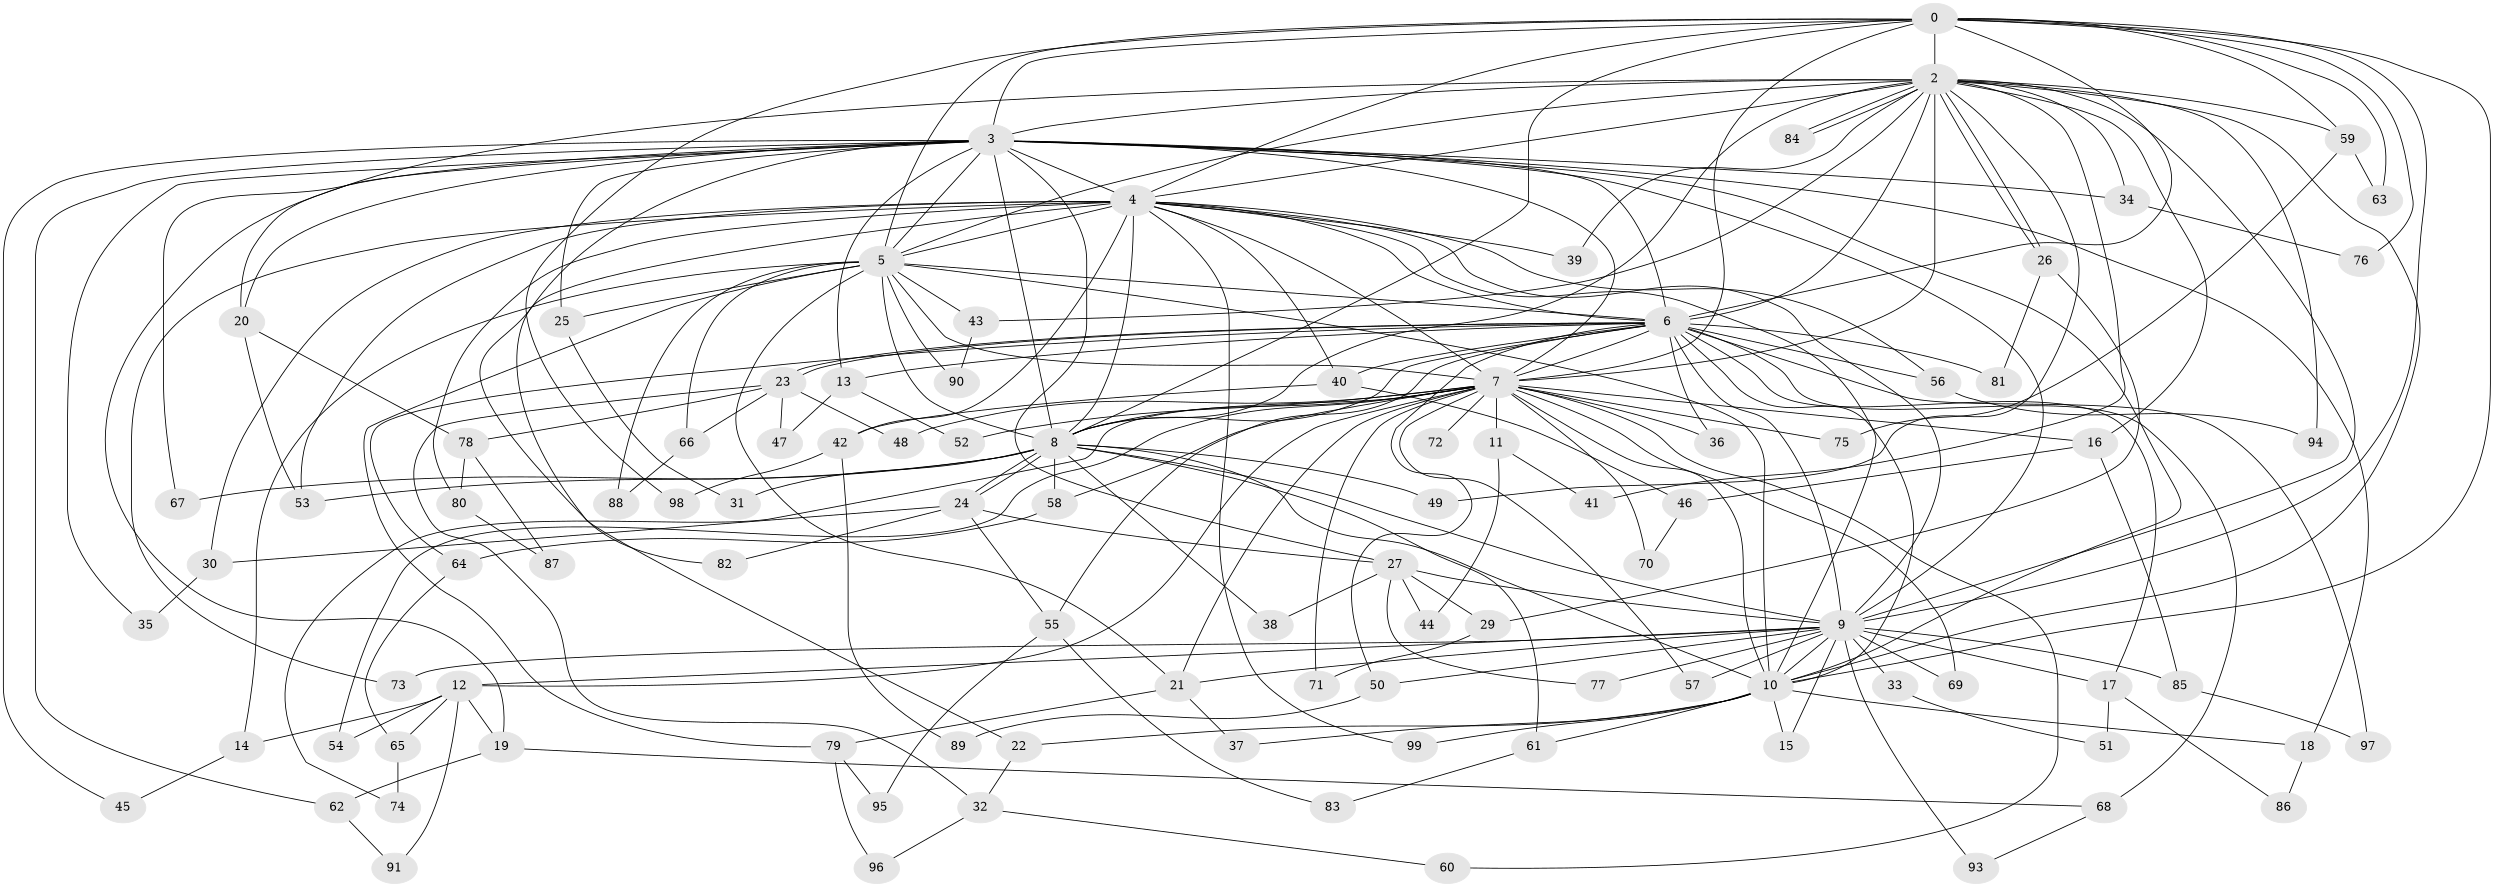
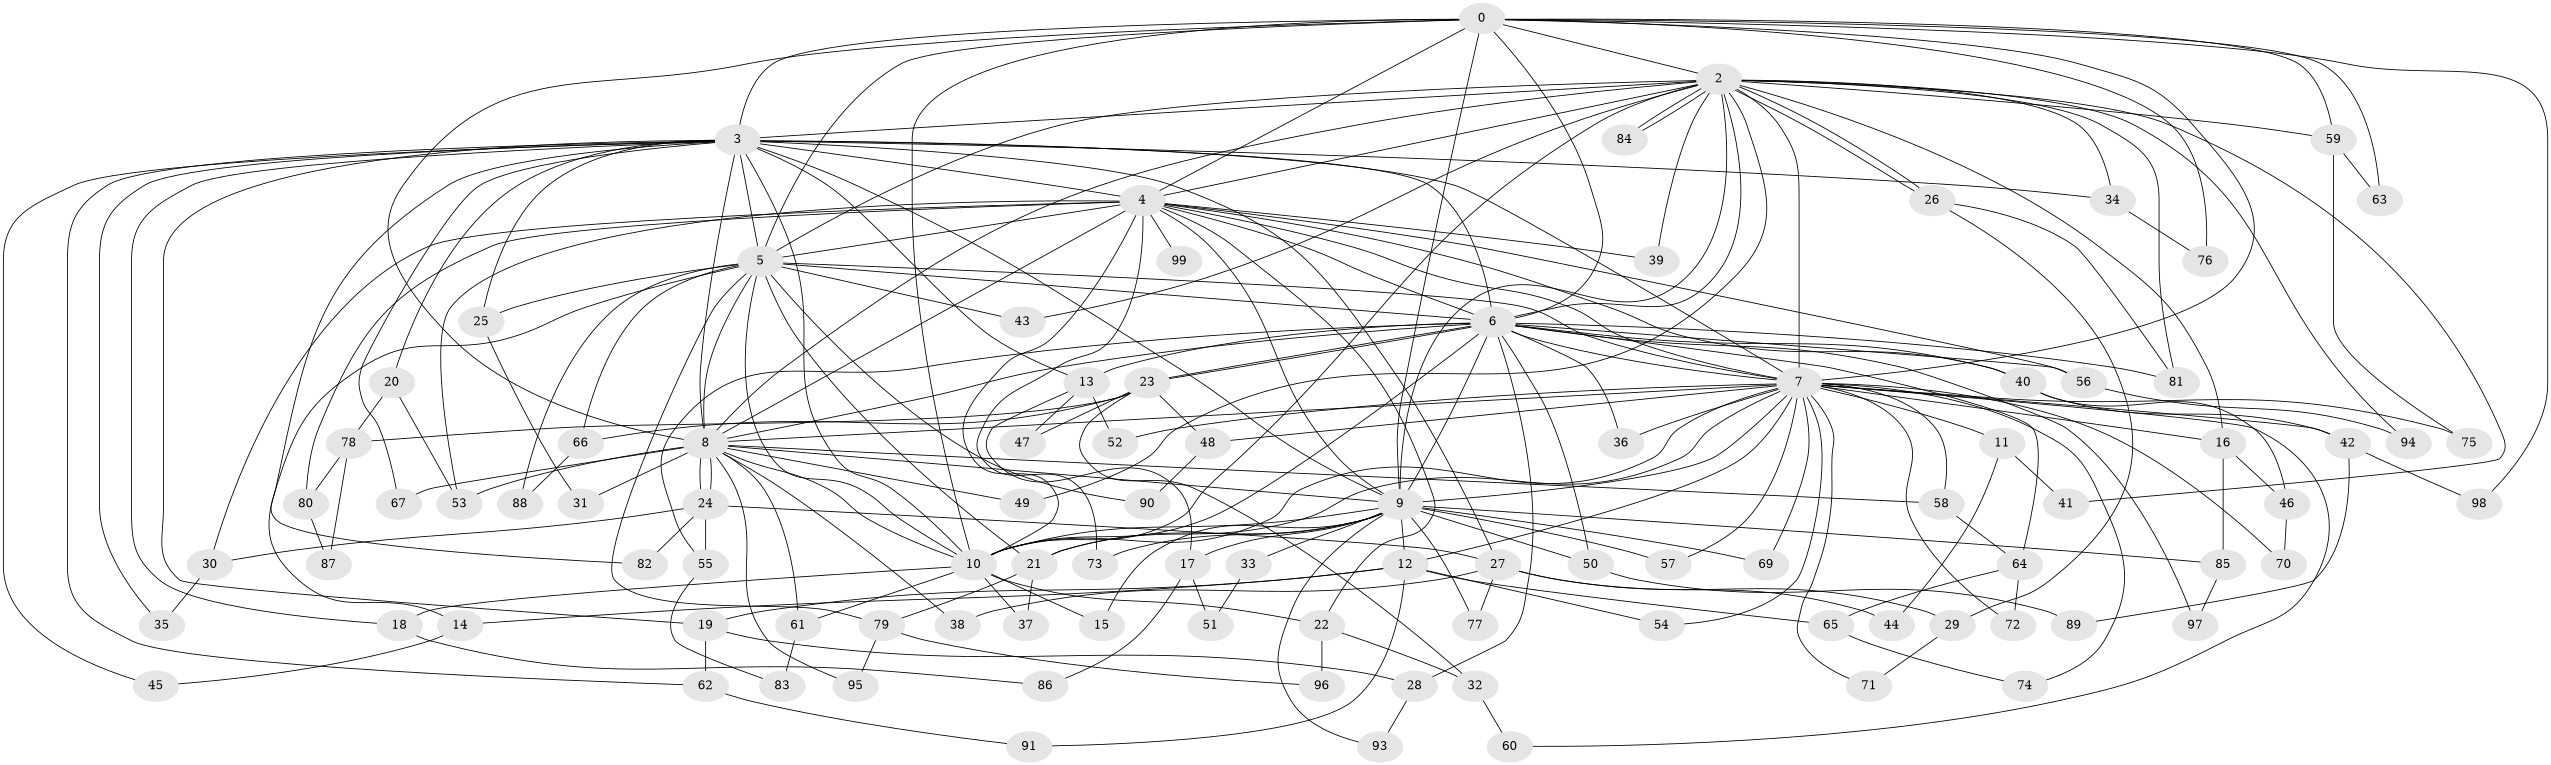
edge "2" -- "20": now "2" -- "81"
edge "43" -- "90": now "48" -- "90"
edge "4" -- "42": now "7" -- "42"
edge "6" -- "17": now "13" -- "17"
edge "64" -- "72": added
edge "27" -- "9": now "7" -- "9"
edge "55" -- "95": now "8" -- "95"
edge "10" -- "99": removed
node "68": label "68" -> "28"
edge "32" -- "96": now "22" -- "96"
